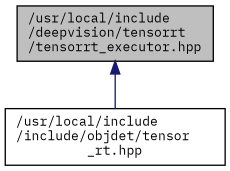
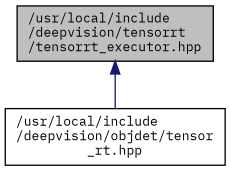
node "/usr/local/include /include/objdet/tensor _rt.hpp": label "/usr/local/include /include/objdet/tensor _rt.hpp" -> "/usr/local/include /deepvision/objdet/tensor _rt.hpp"
